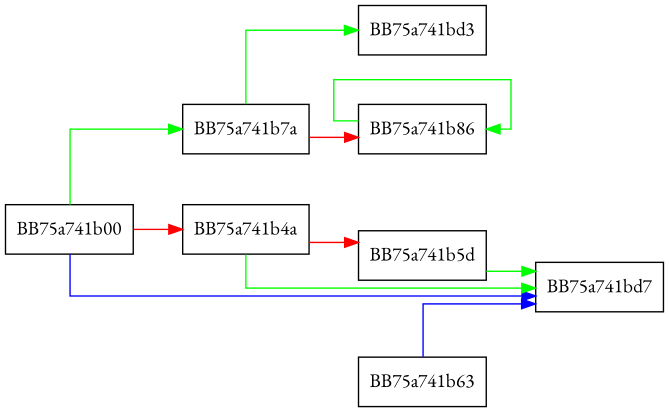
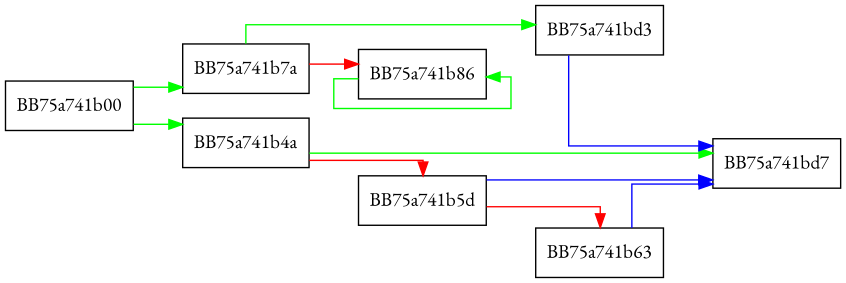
edge "BB75a741b5d" -> "BB75a741b63": added
edge "BB75a741b00" -> "BB75a741b4a": color red -> green
edge "BB75a741b5d" -> "BB75a741bd7": color green -> blue
edge "BB75a741b00" -> "BB75a741bd7": now "BB75a741bd3" -> "BB75a741bd7"
